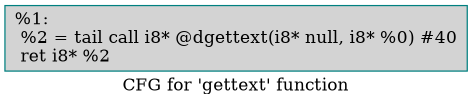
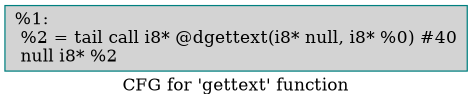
node "%1:": text "ret i8* %2" -> "null i8* %2"
